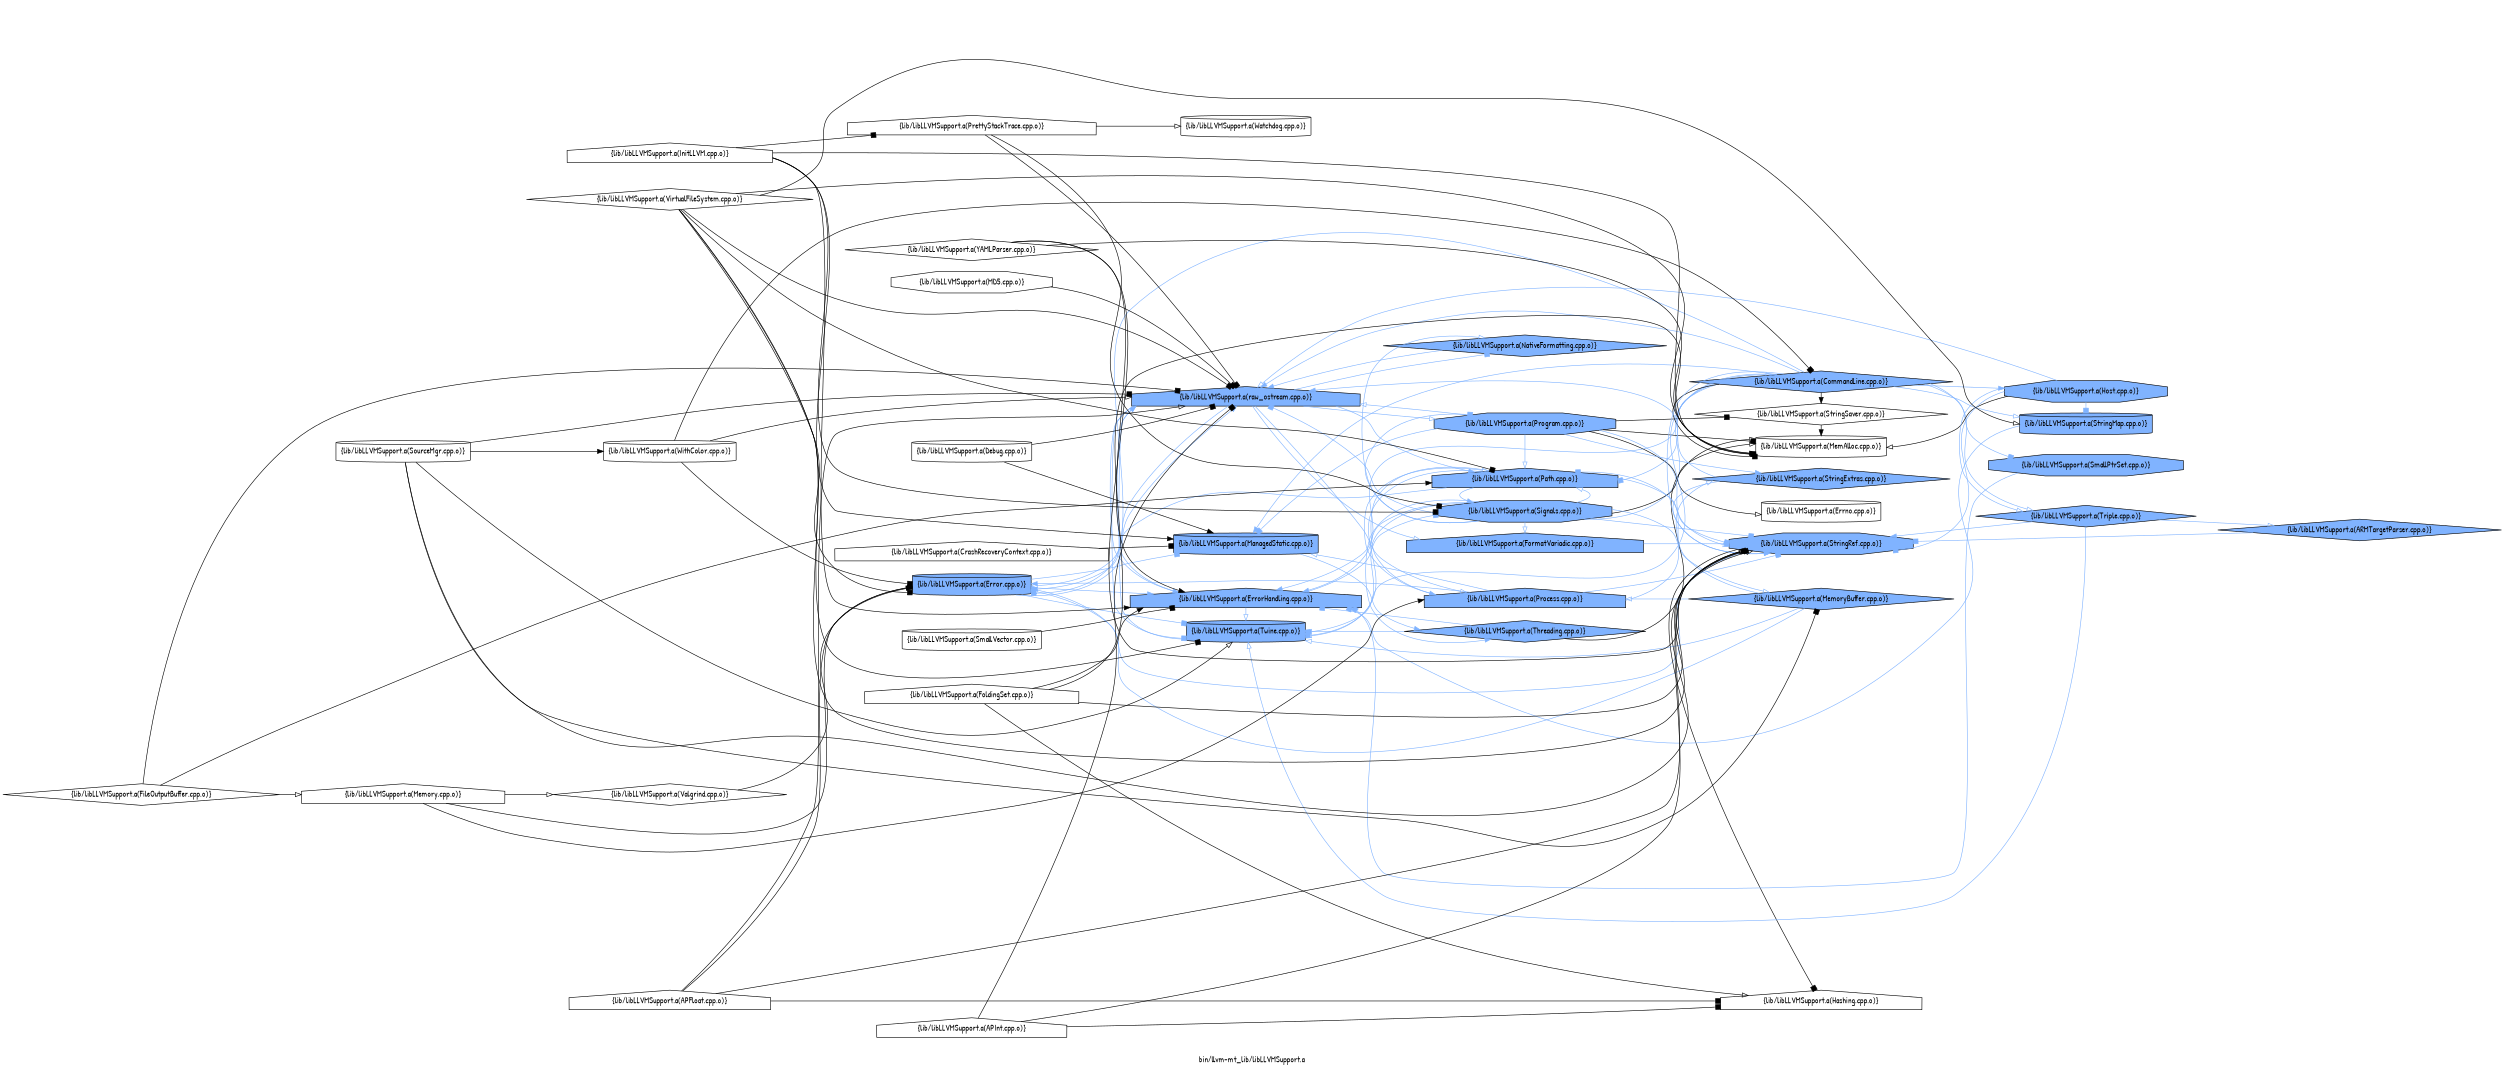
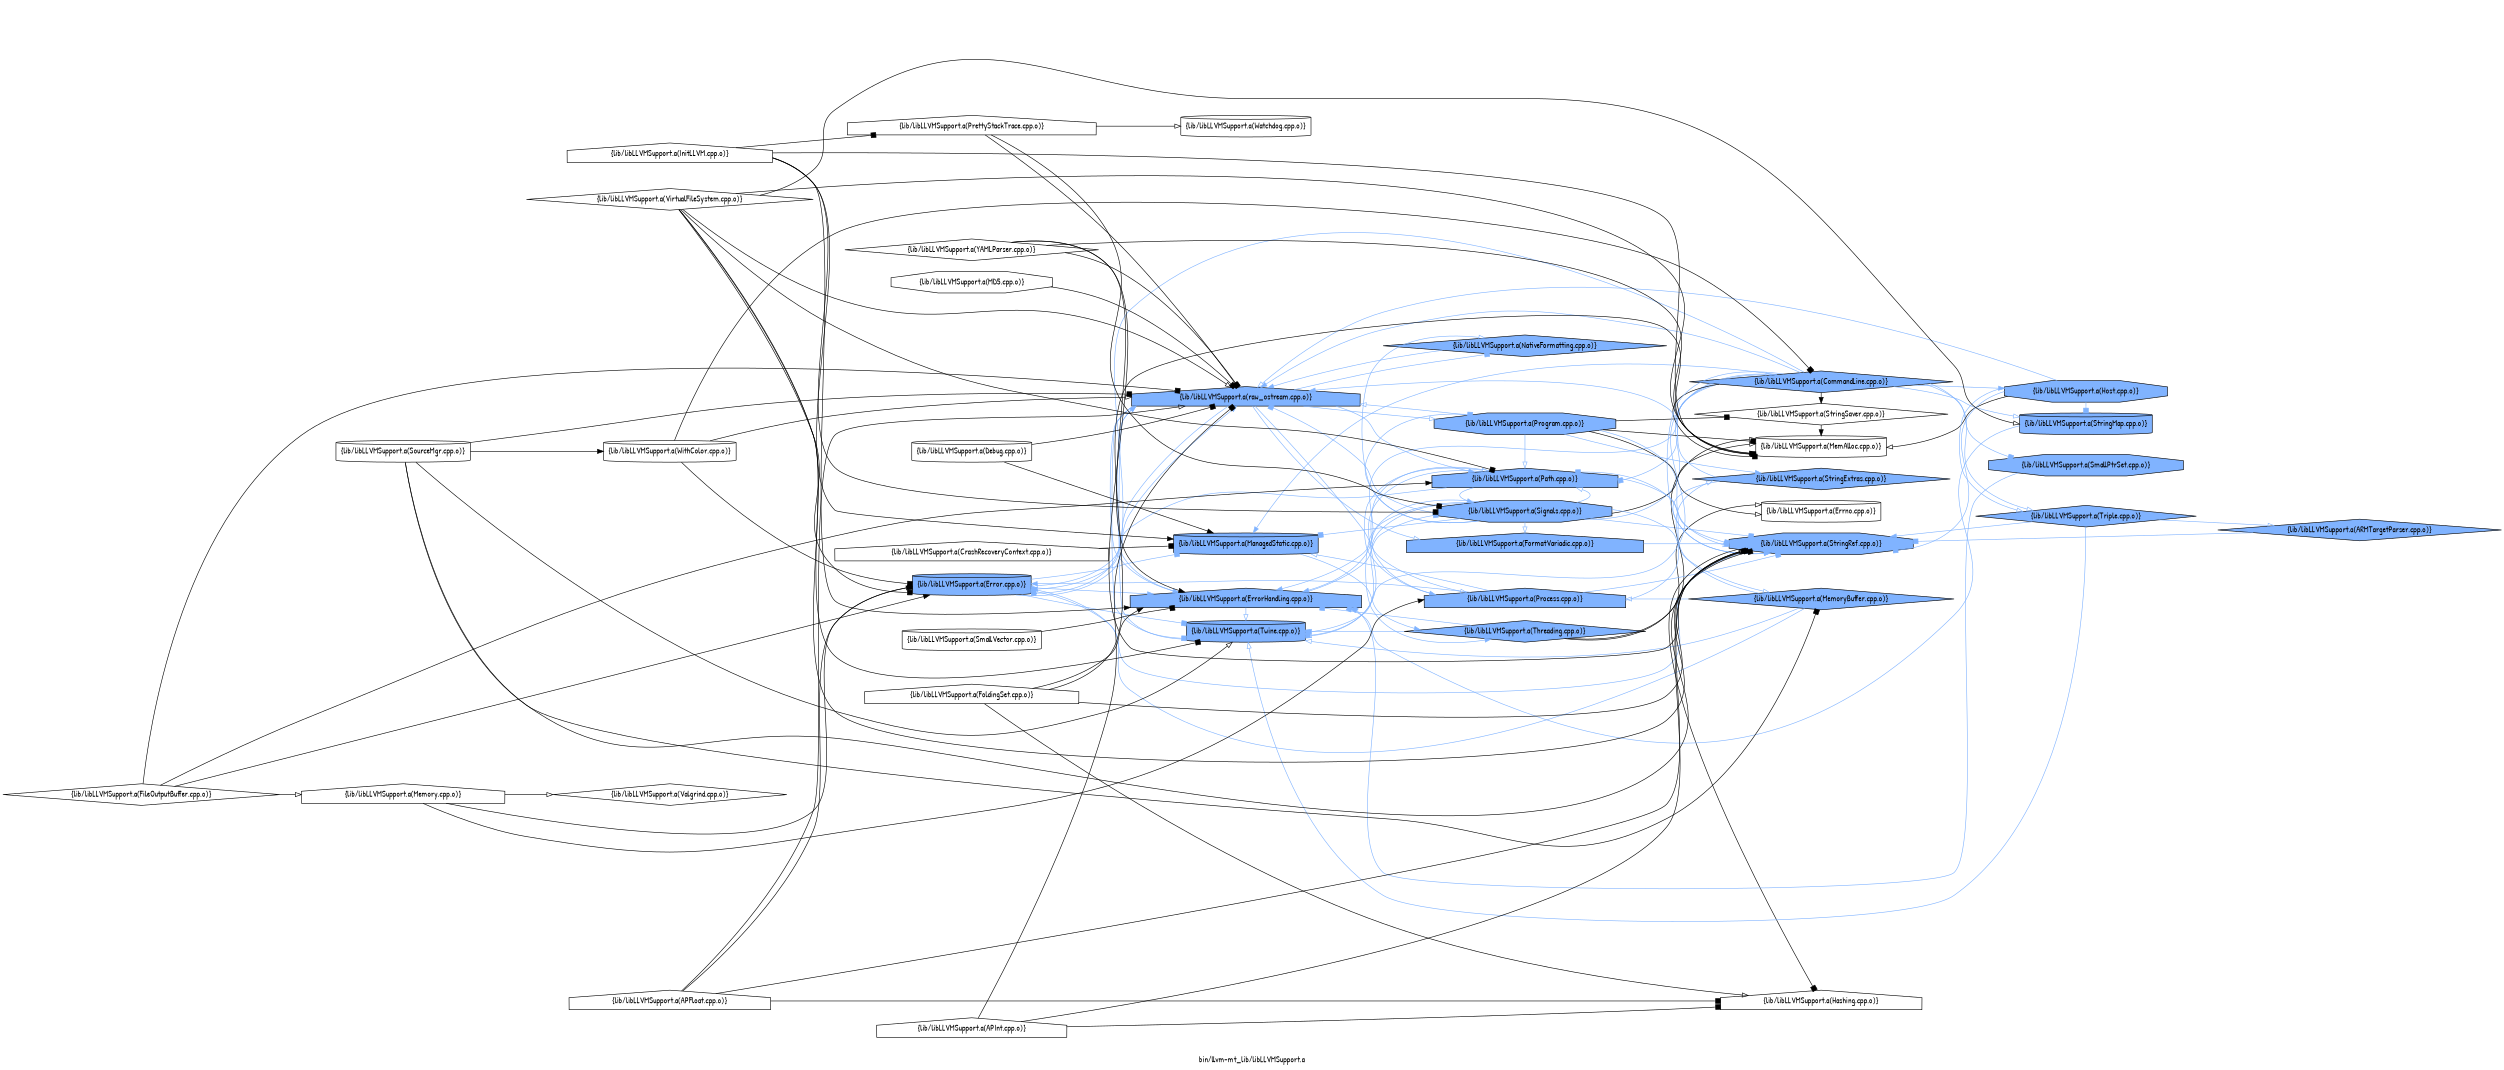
edge "{lib/libLLVMSupport.a(YAMLParser.cpp.o)}" -> "{lib/libLLVMSupport.a(raw_ostream.cpp.o)}": added
edge "{lib/libLLVMSupport.a(VirtualFileSystem.cpp.o)}" -> "{lib/libLLVMSupport.a(raw_ostream.cpp.o)}": arrowhead box -> onormal
edge "{lib/libLLVMSupport.a(Program.cpp.o)}" -> "{lib/libLLVMSupport.a(ManagedStatic.cpp.o)}": now "{lib/libLLVMSupport.a(Signals.cpp.o)}" -> "{lib/libLLVMSupport.a(ManagedStatic.cpp.o)}"
edge "{lib/libLLVMSupport.a(Threading.cpp.o)}" -> "{lib/libLLVMSupport.a(Errno.cpp.o)}": added
edge "{lib/libLLVMSupport.a(YAMLParser.cpp.o)}" -> "{lib/libLLVMSupport.a(StringRef.cpp.o)}": arrowhead onormal -> box
edge "{lib/libLLVMSupport.a(Valgrind.cpp.o)}" -> "{lib/libLLVMSupport.a(Error.cpp.o)}": now "{lib/libLLVMSupport.a(FileOutputBuffer.cpp.o)}" -> "{lib/libLLVMSupport.a(Error.cpp.o)}"
